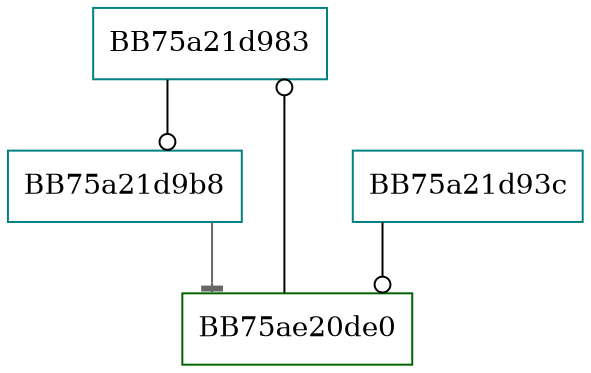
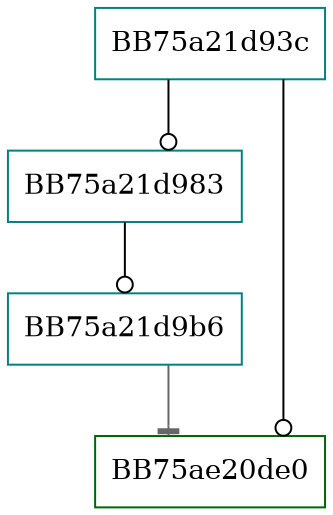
node "BB75a21d9b8": label "BB75a21d9b8" -> "BB75a21d9b6"
edge "BB75ae20de0" -> "BB75a21d983": now "BB75a21d93c" -> "BB75a21d983"
